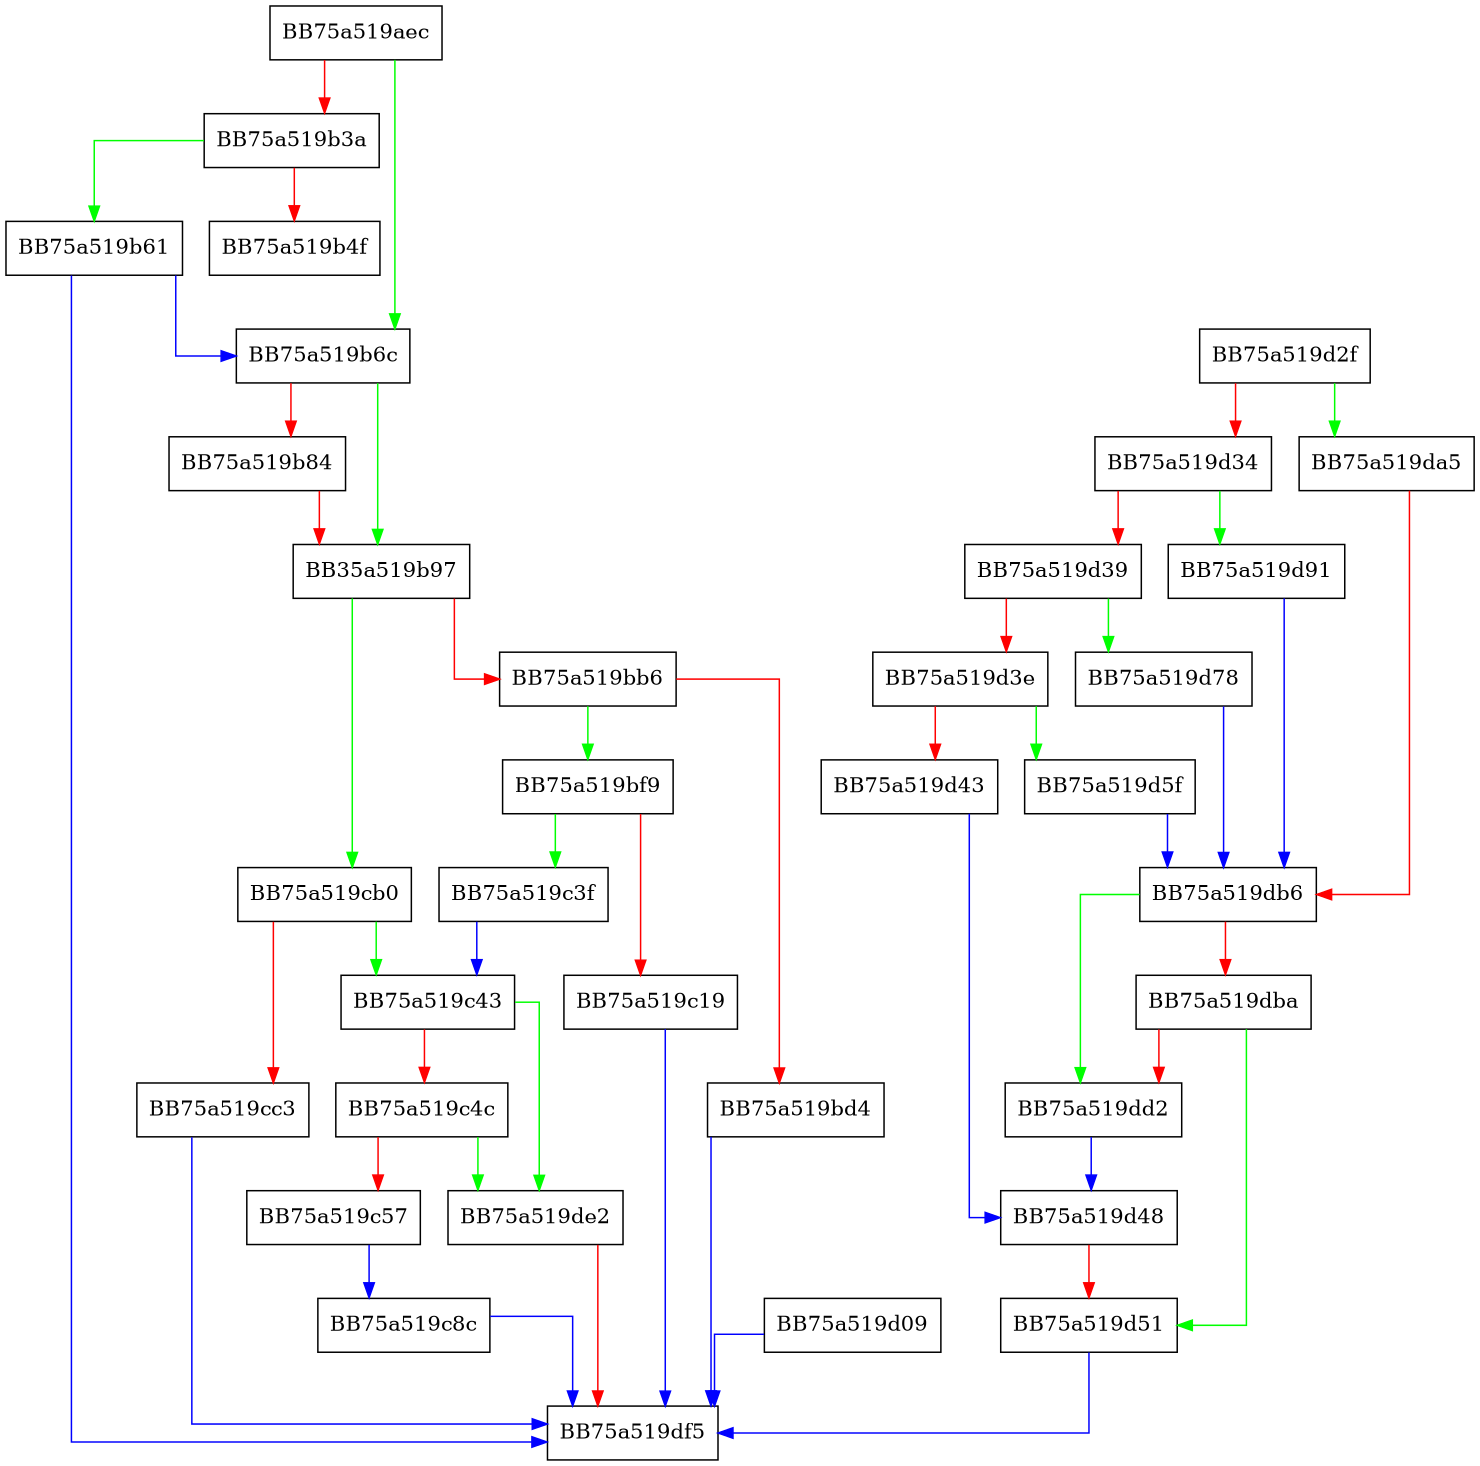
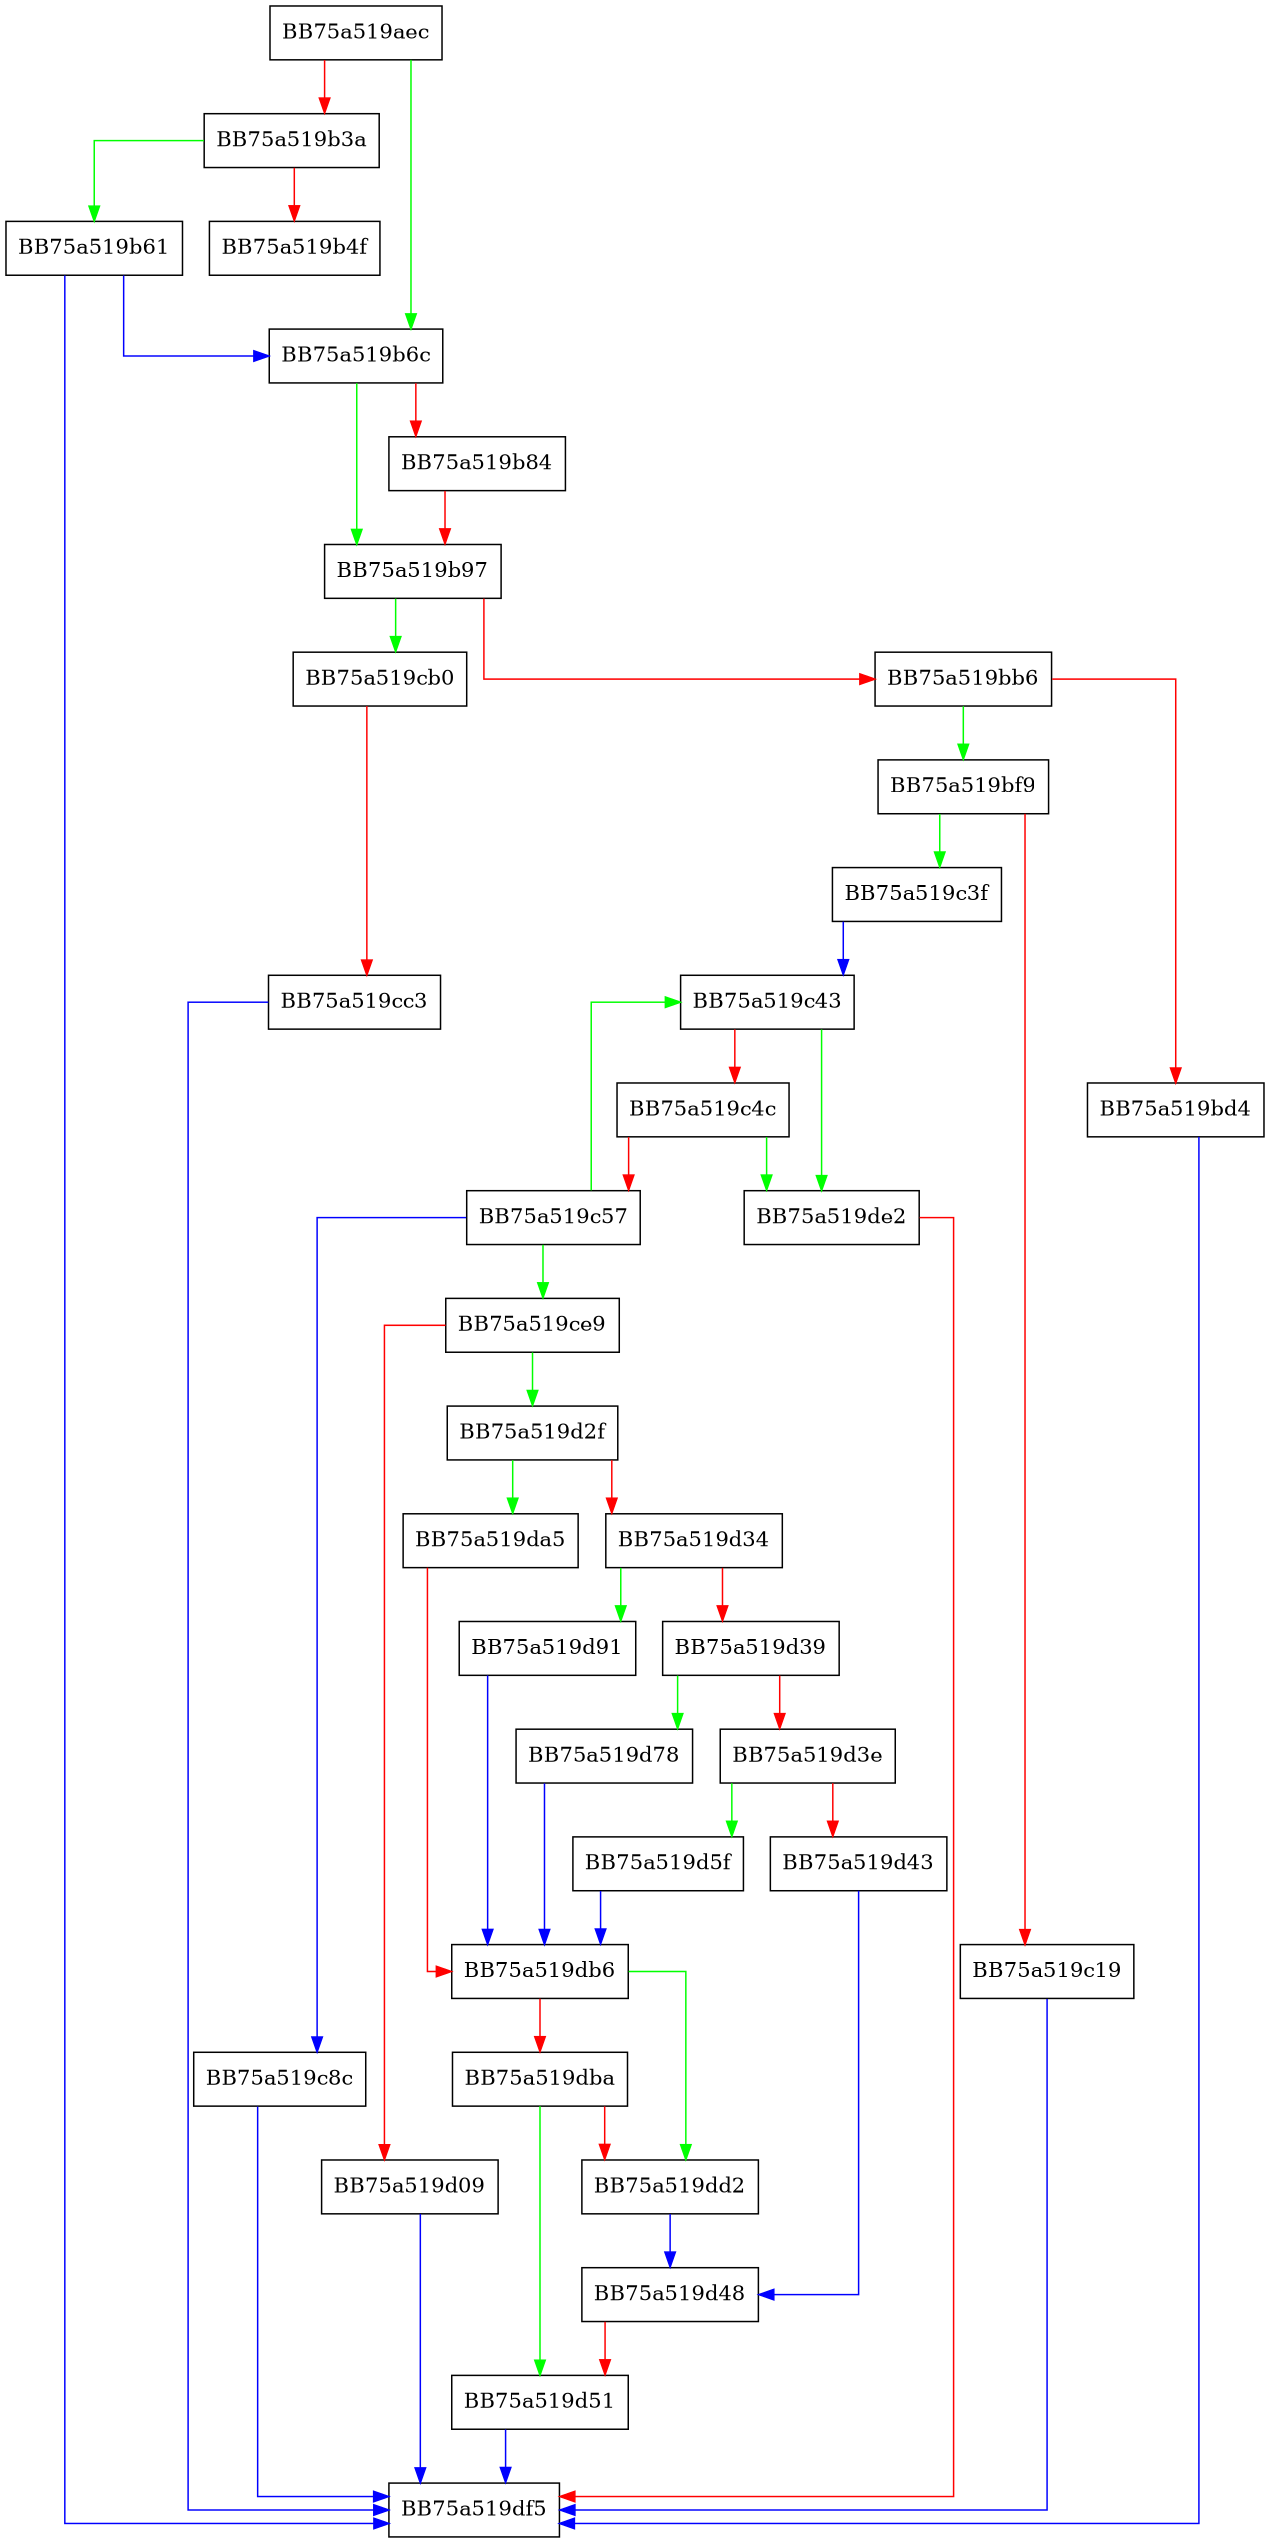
node "BB35a519b97": label "BB35a519b97" -> "BB75a519b97"
edge "BB75a519cb0" -> "BB75a519c43": now "BB75a519c57" -> "BB75a519c43"
node "BB75a519ce9": added
